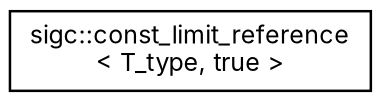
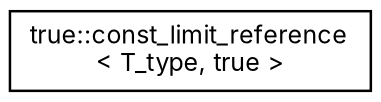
node "sigc::const_limit_reference < T_type, true >": label "sigc::const_limit_reference < T_type, true >" -> "true::const_limit_reference < T_type, true >"
